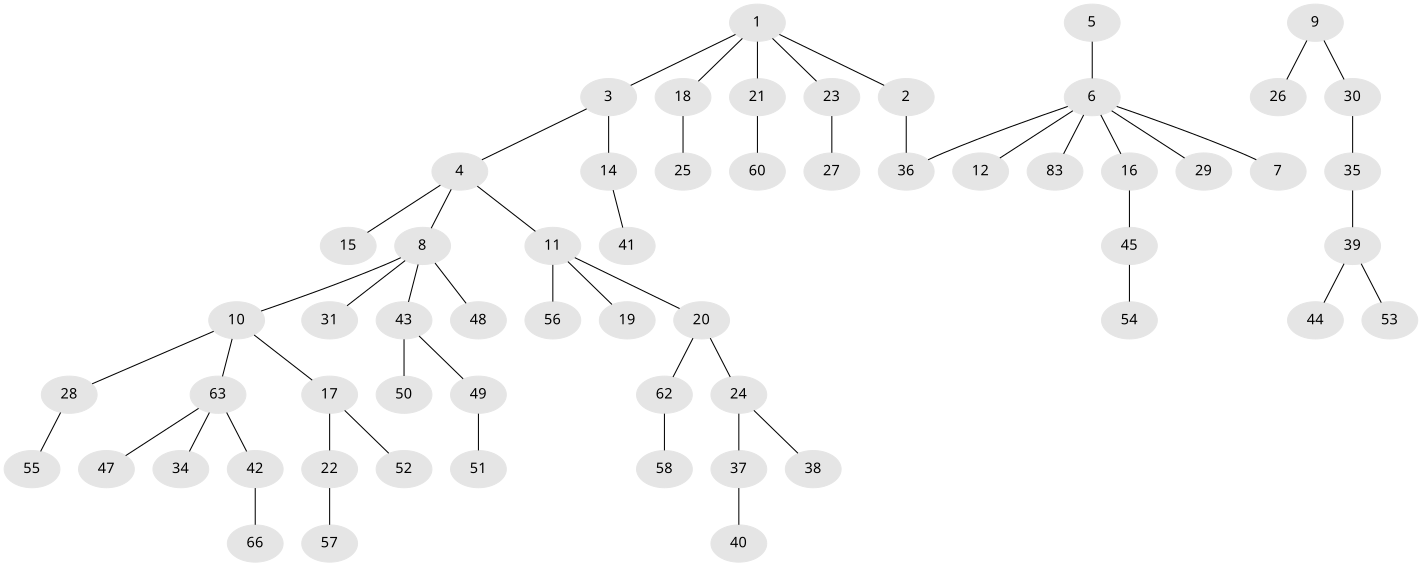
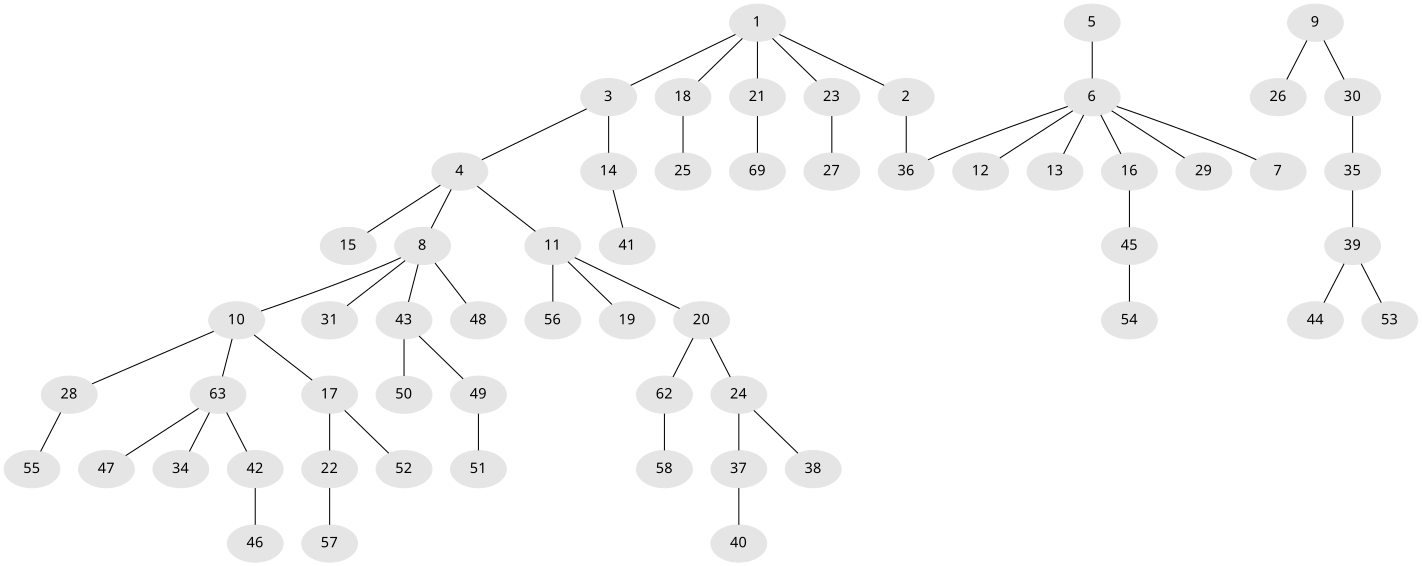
node "60": label "60" -> "69"
node "83": label "83" -> "13"
node "66": label "66" -> "46"
